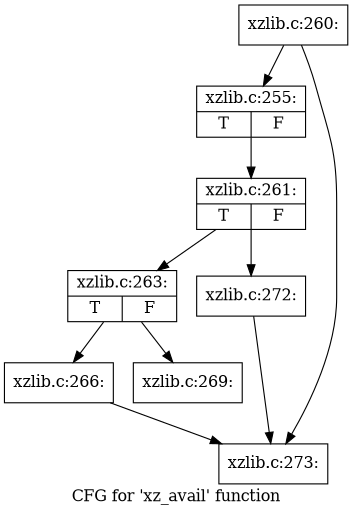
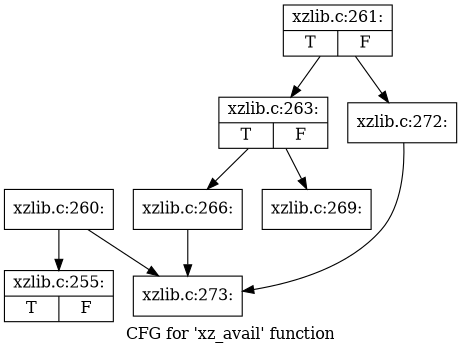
edge "xzlib.c:255:" -> "xzlib.c:261:": removed
